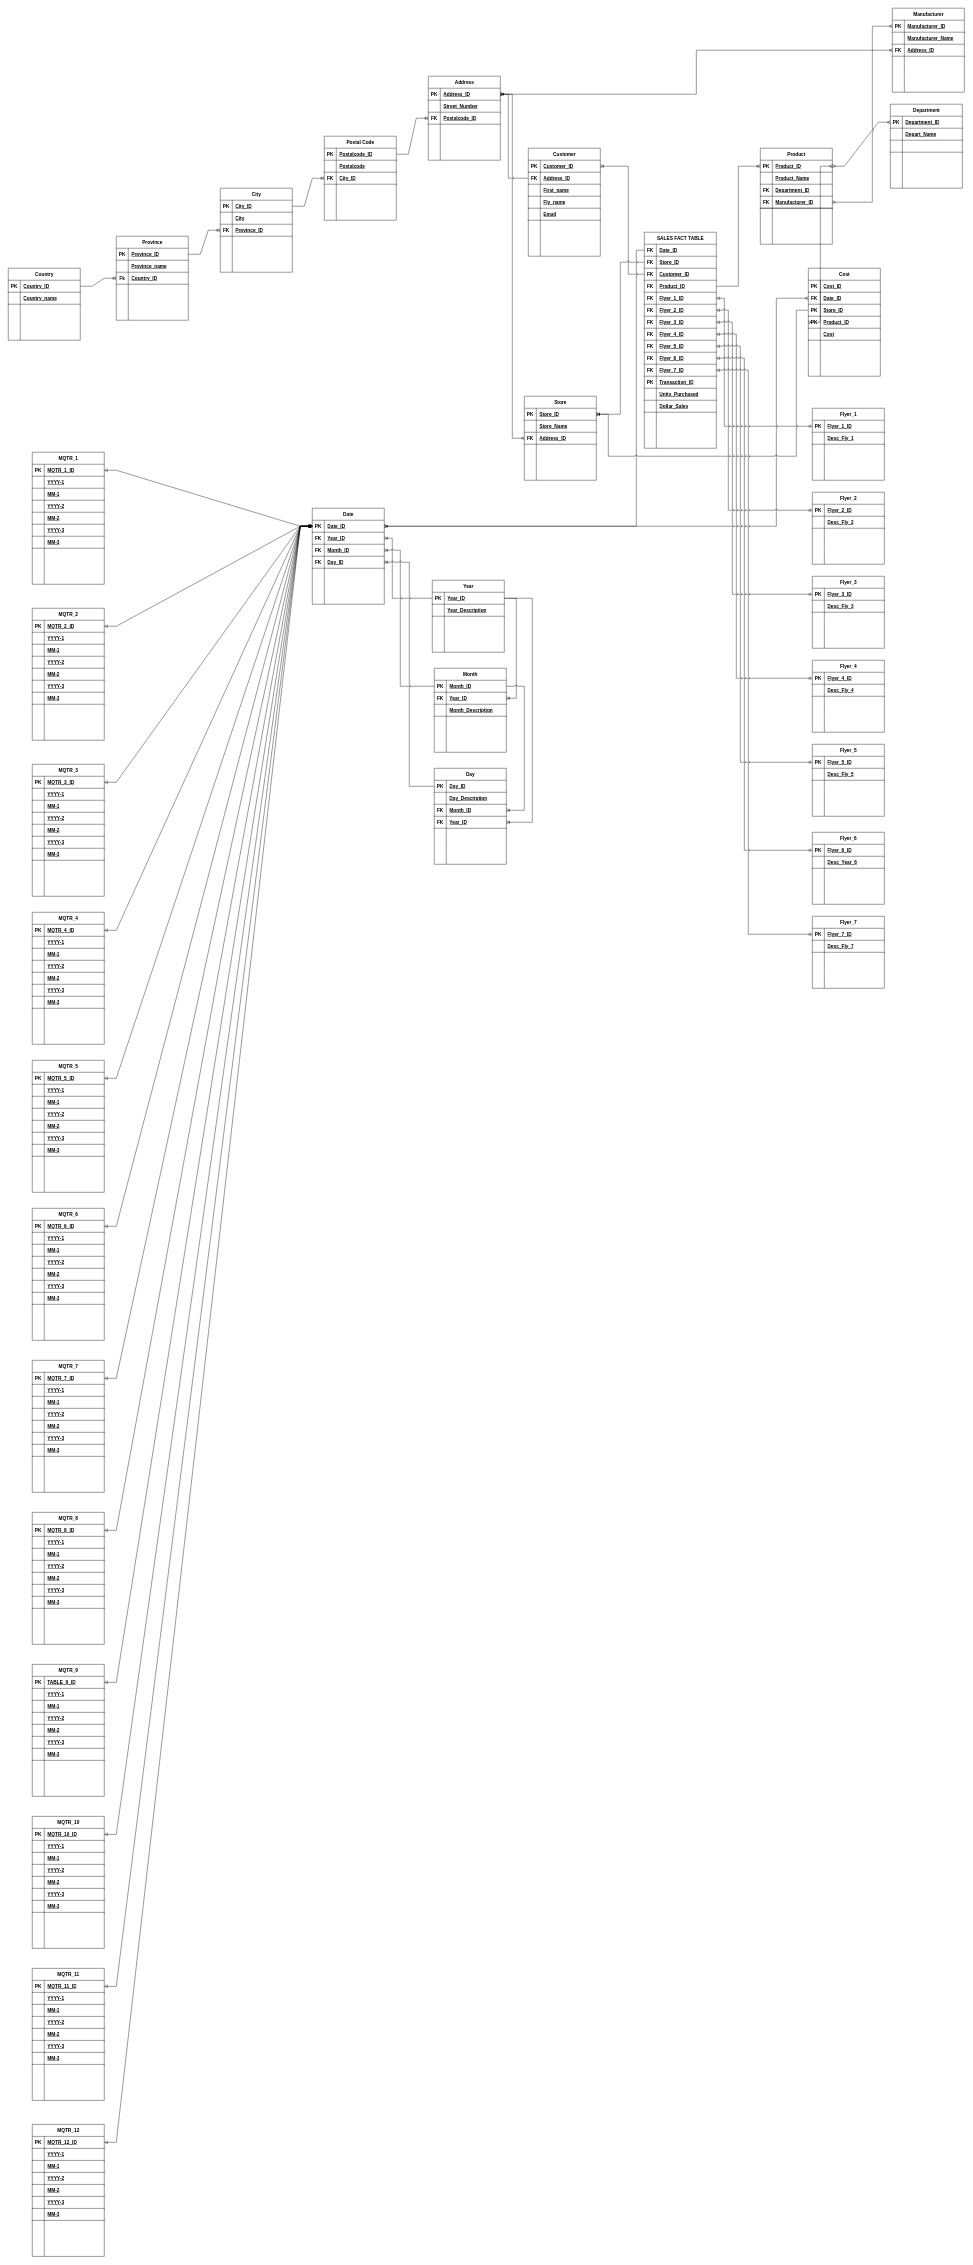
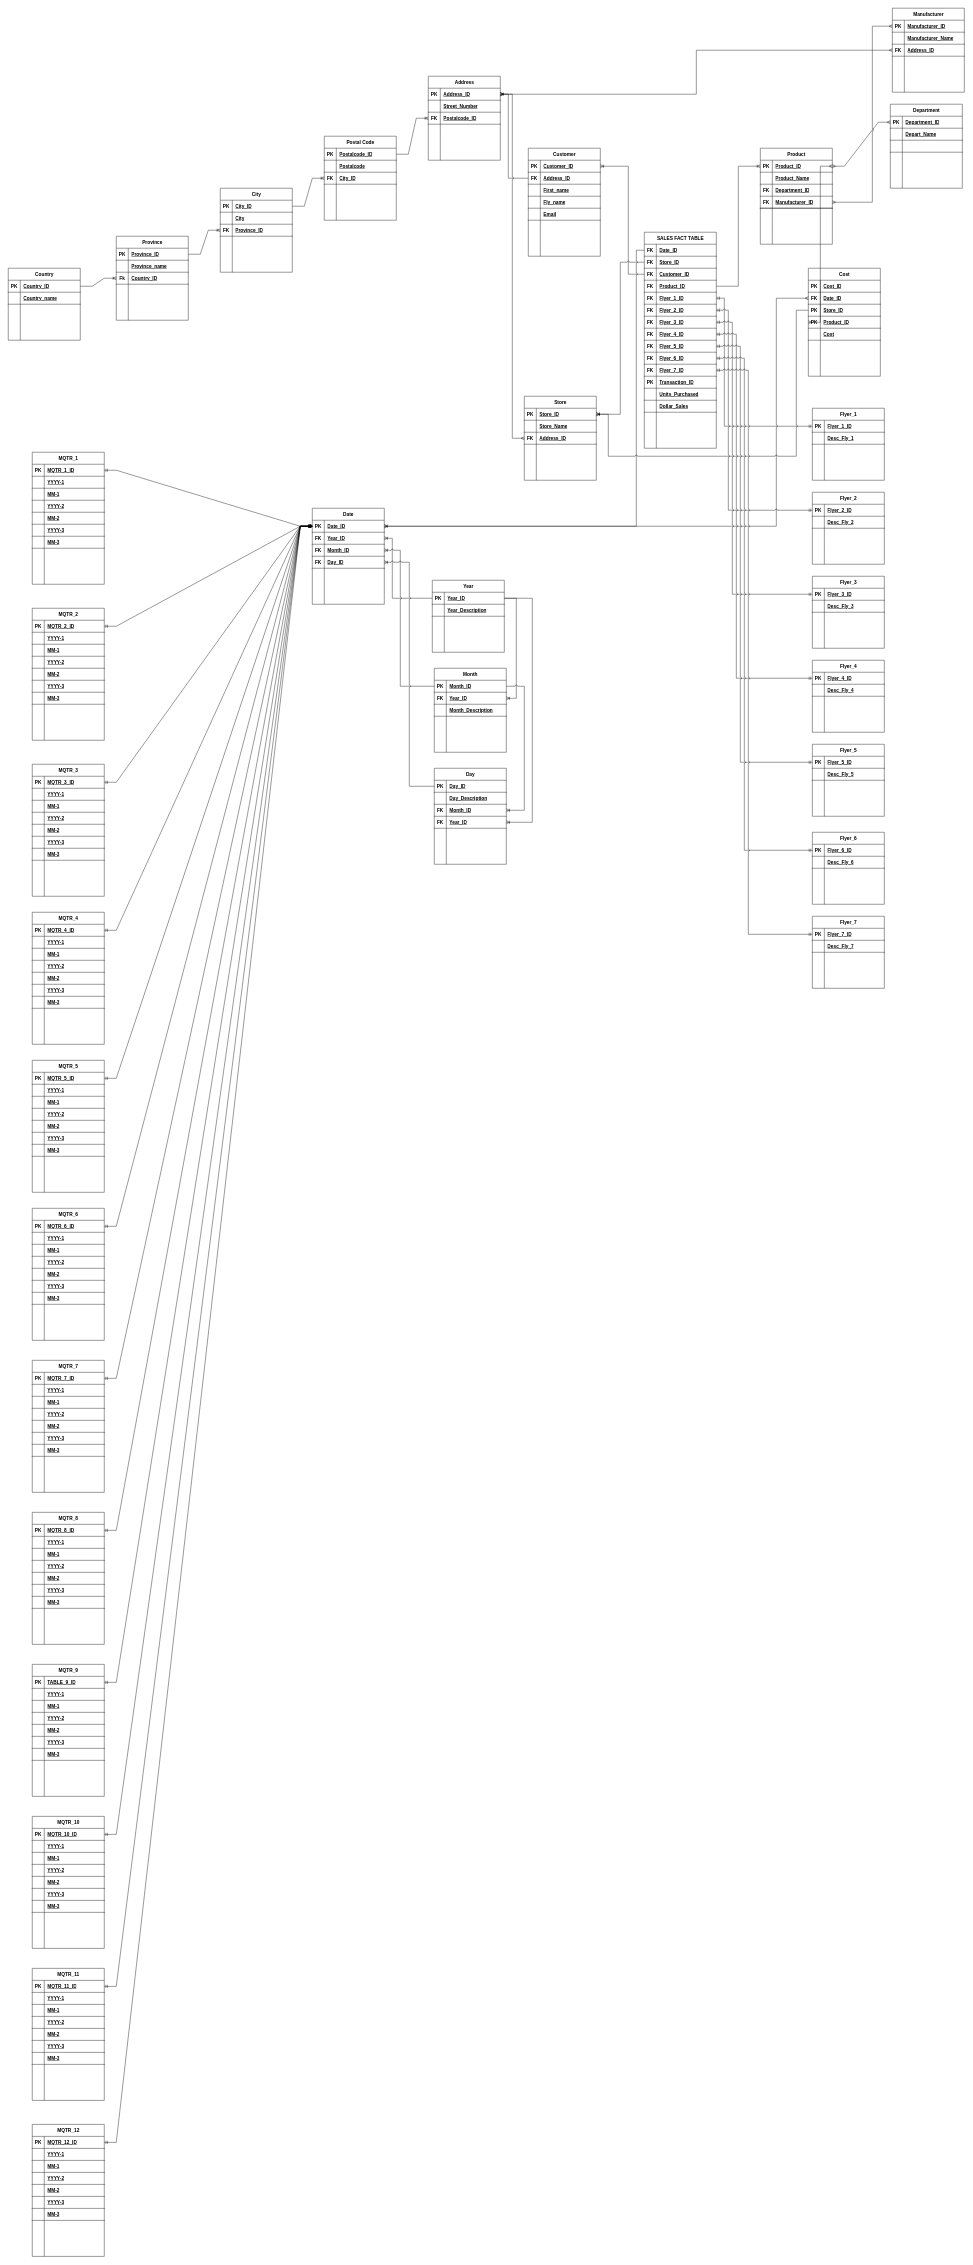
node "Desc_Year_6": label "Desc_Year_6" -> "Desc_Fly_6"
